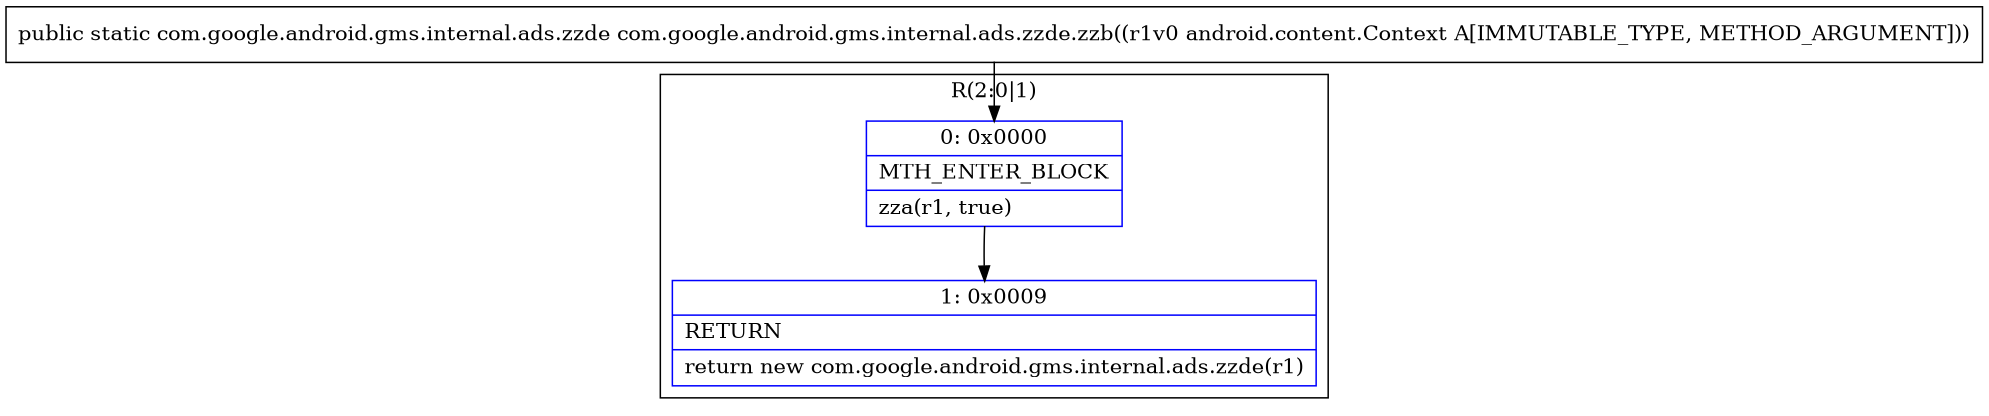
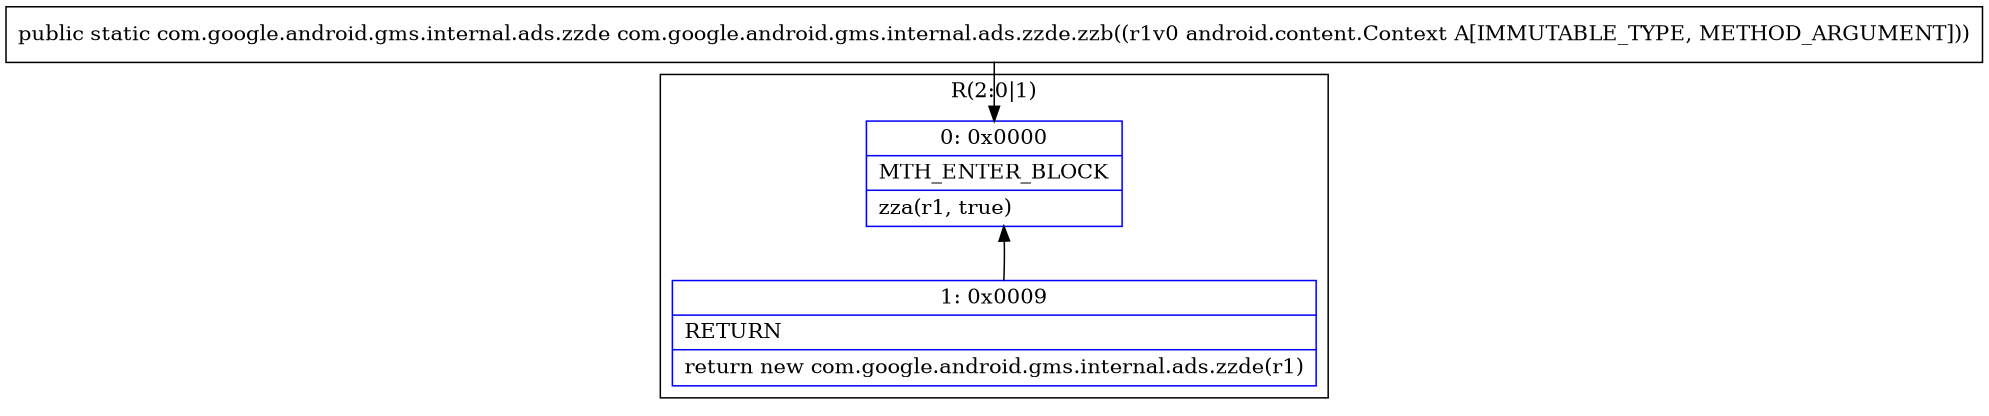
edge "0: 0x0000" -> "1: 0x0009": reversed
